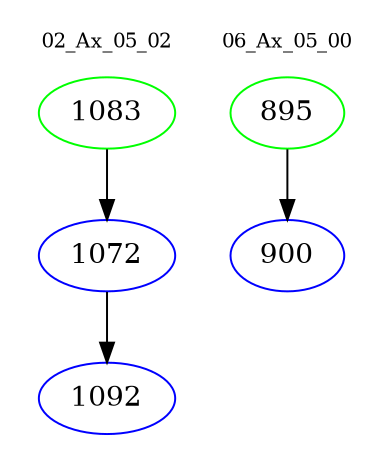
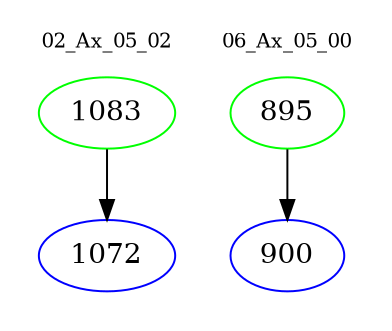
node "1092": removed
